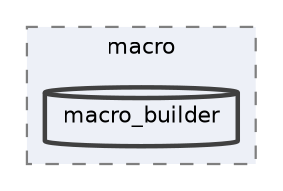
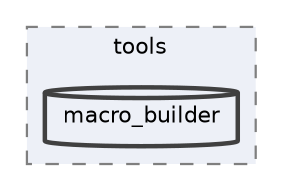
cluster "macro": label "macro" -> "tools"
